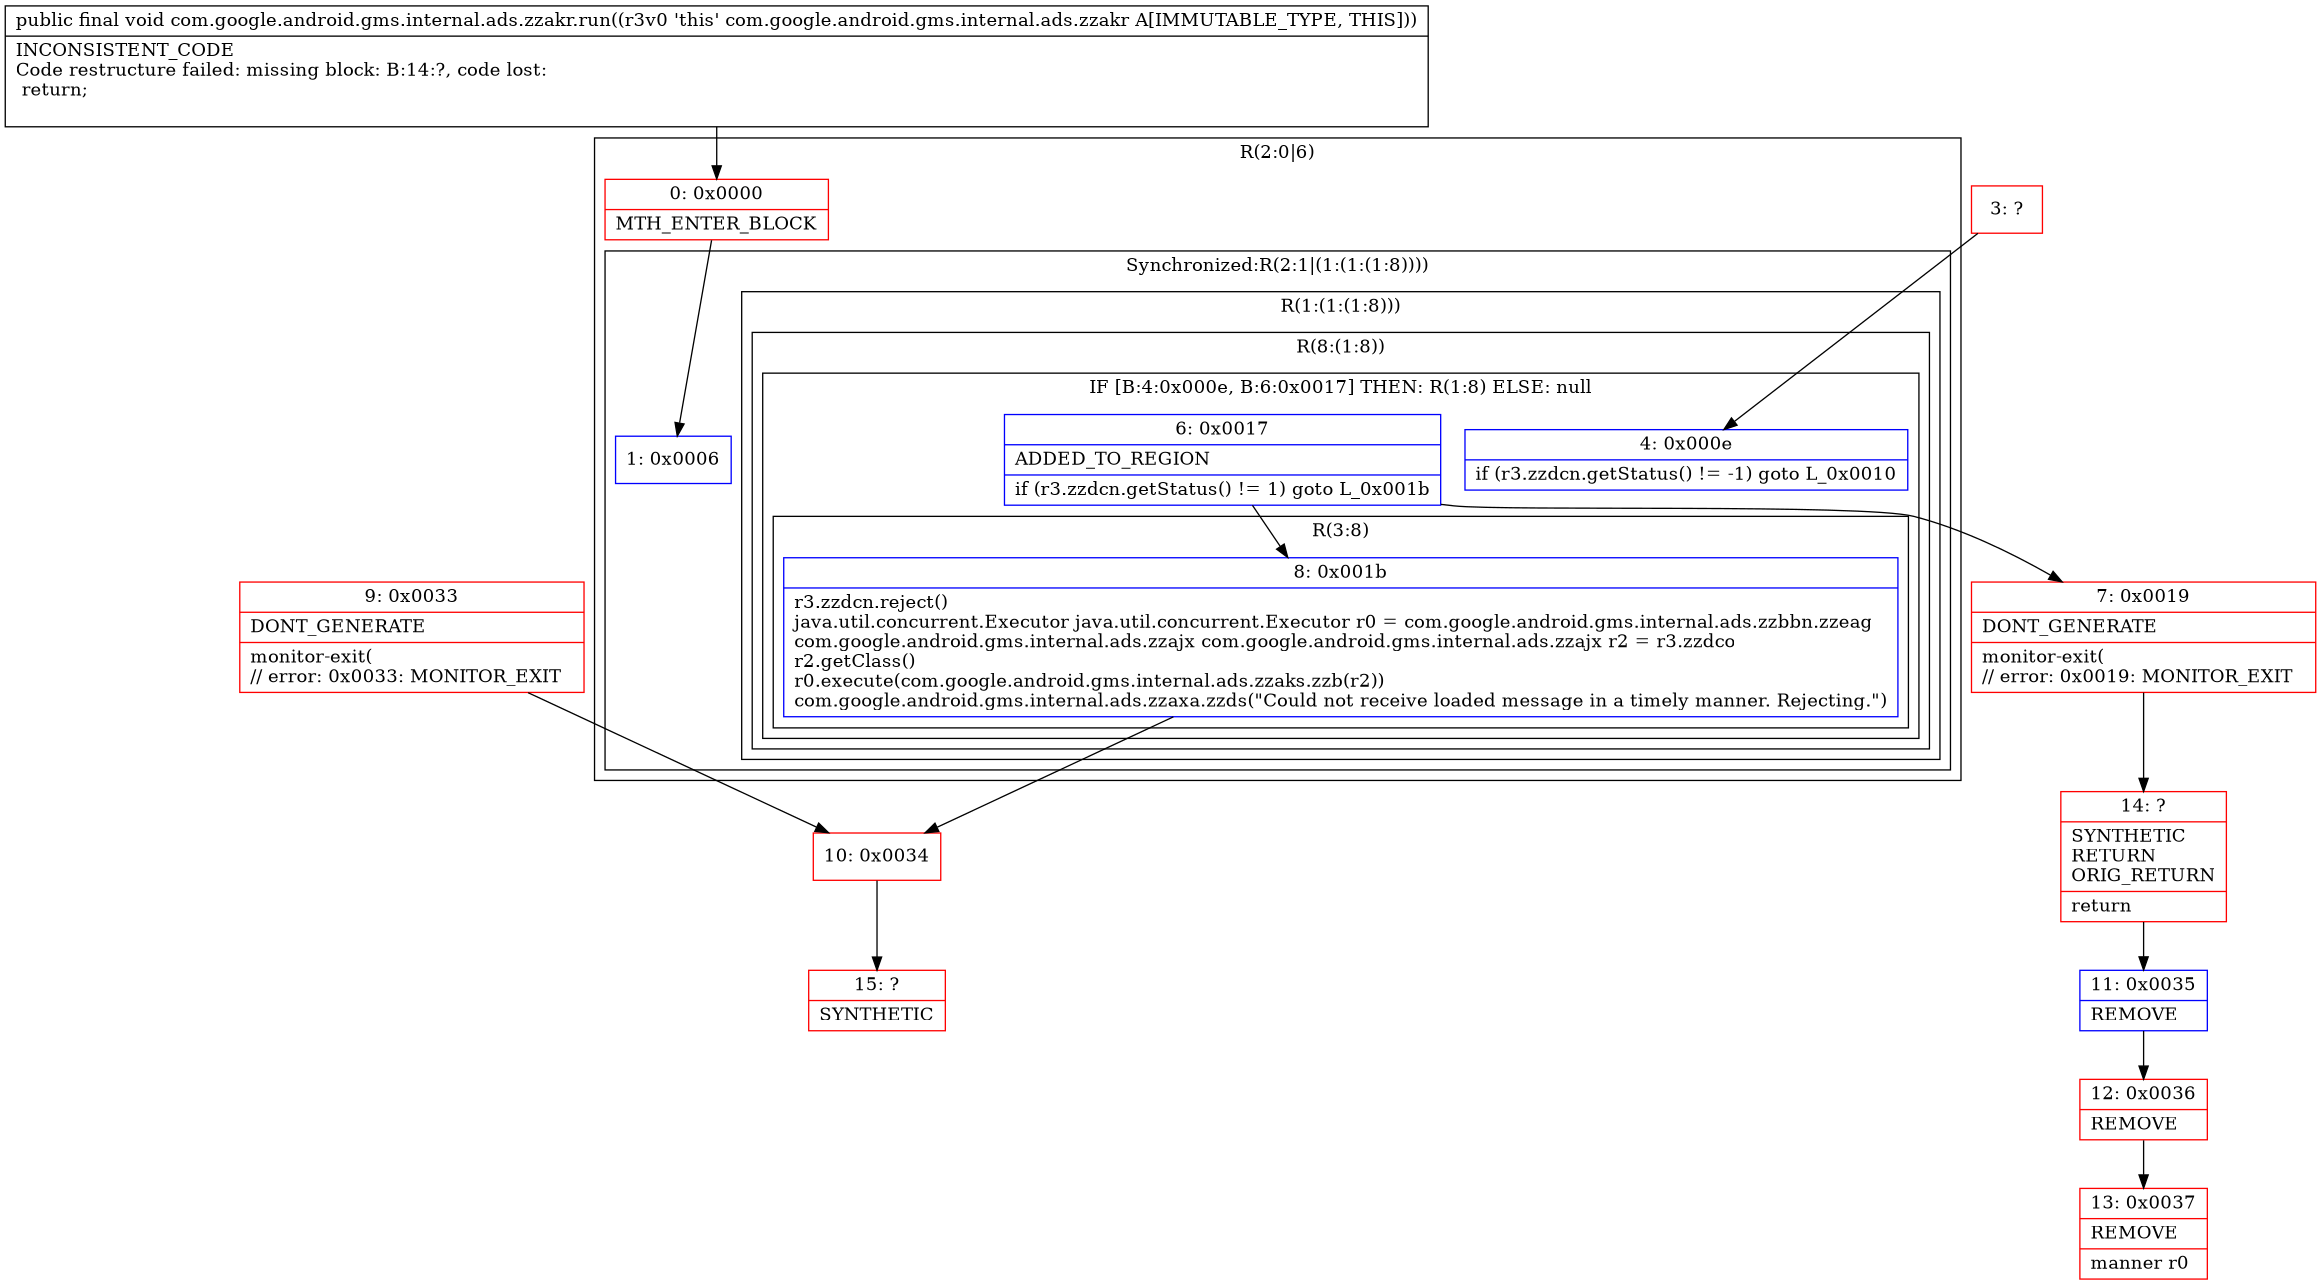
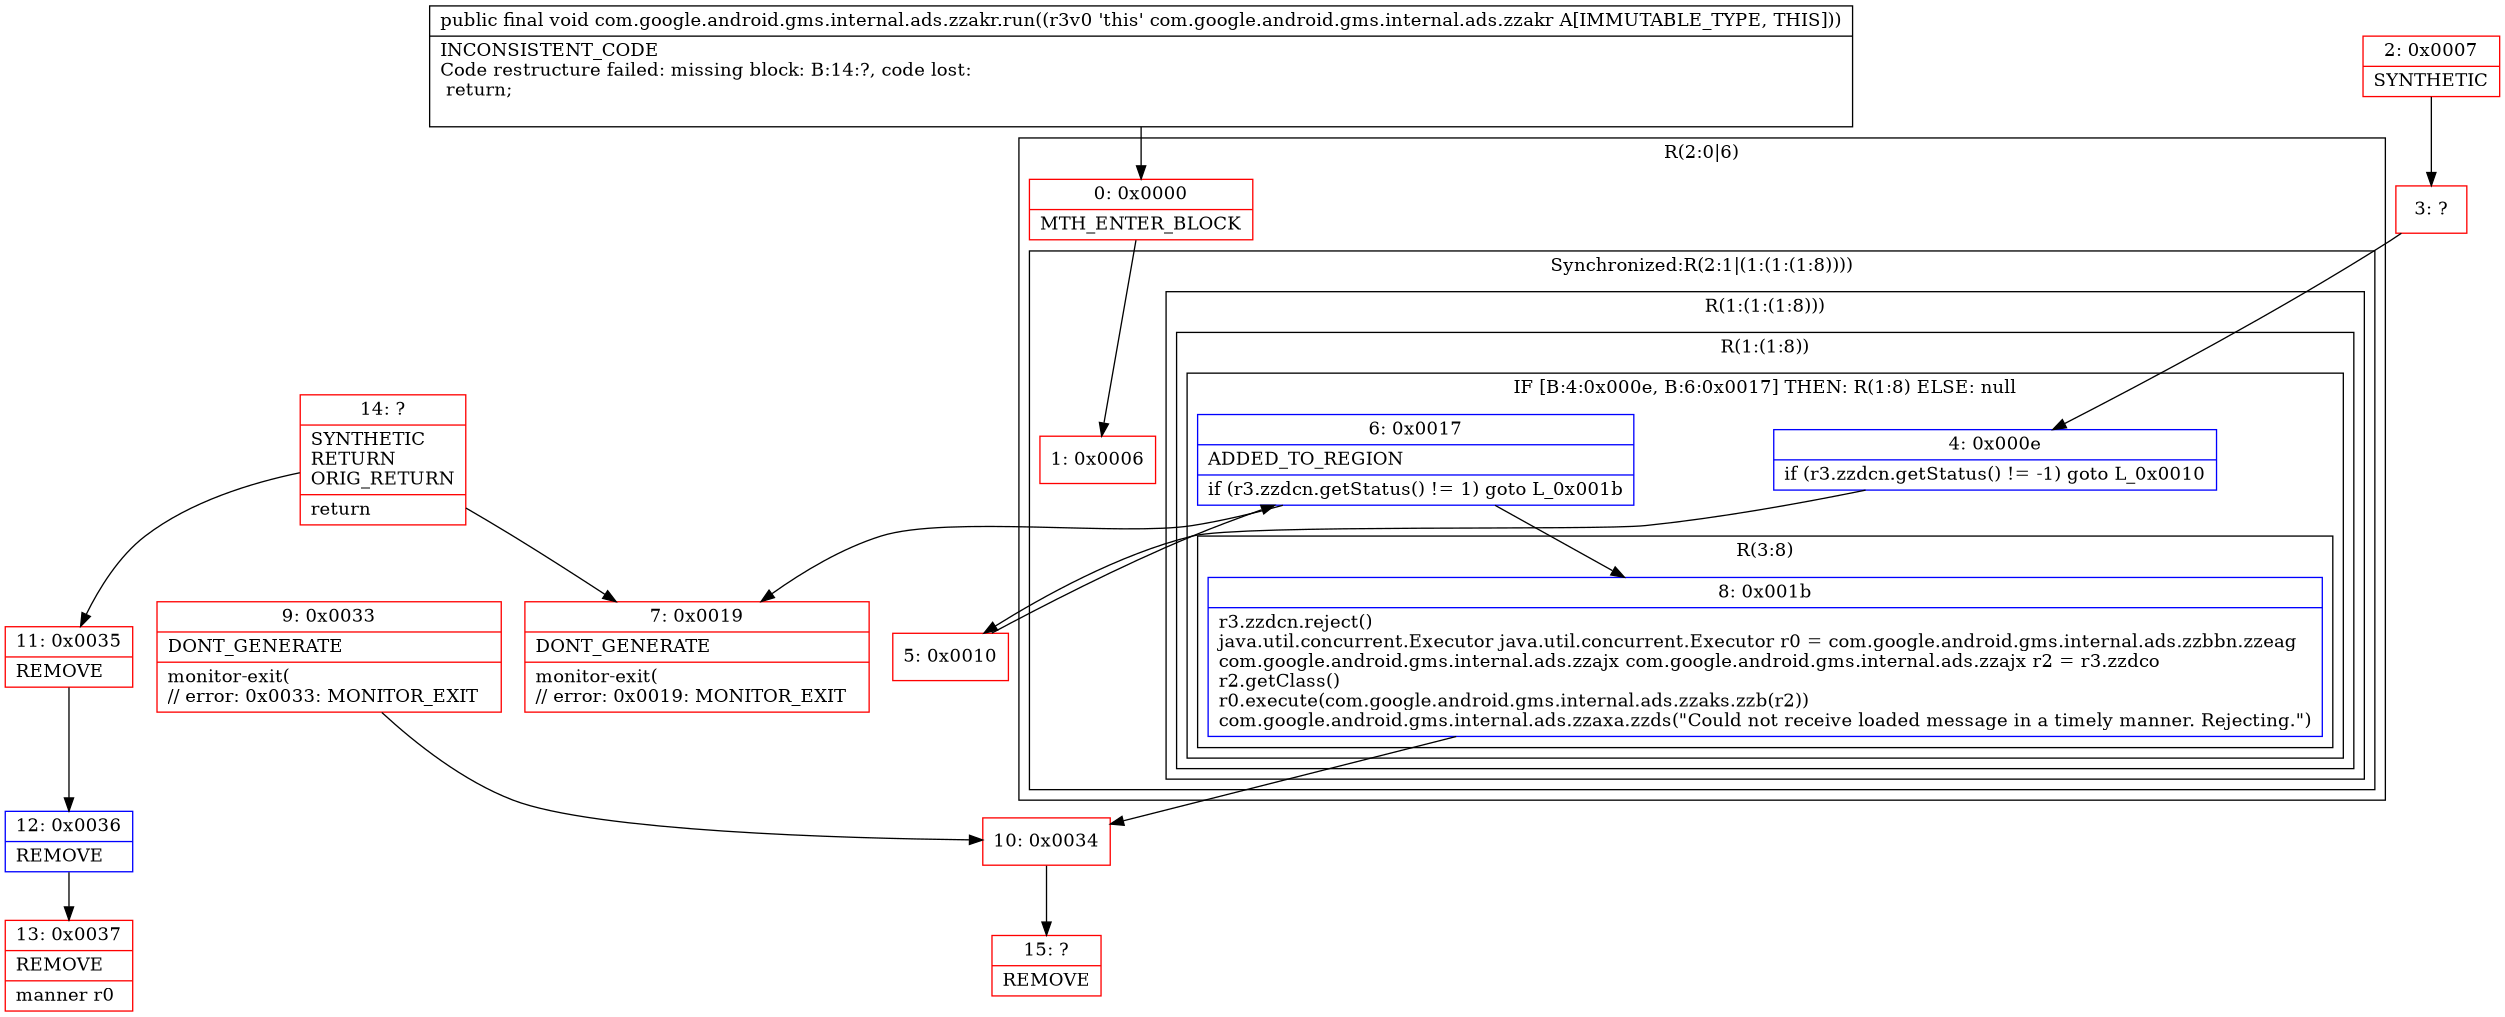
node "2: 0x0007": added
cluster "R(8:(1:8))": label "R(8:(1:8))" -> "R(1:(1:8))"
node "1: 0x0006": color blue -> red
node "5: 0x0010": added
edge "7: 0x0019" -> "14: ?": reversed
node "11: 0x0035": color blue -> red
node "15: ?": text "SYNTHETIC" -> "REMOVE"
node "12: 0x0036": color red -> blue
